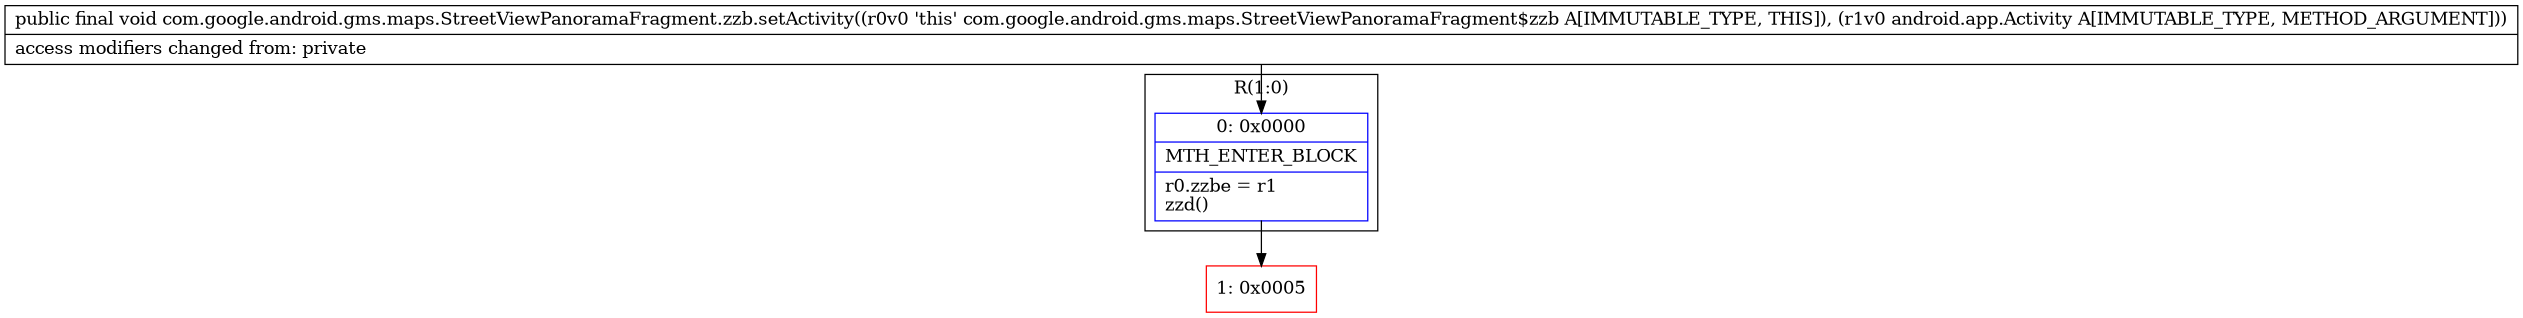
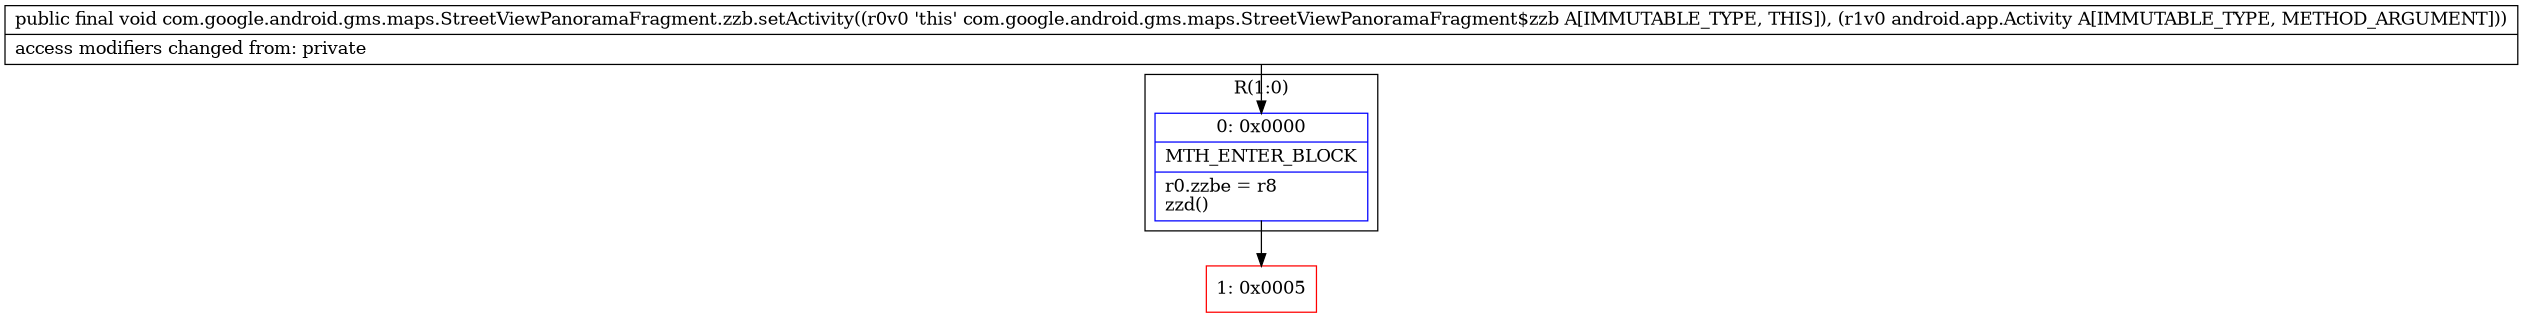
node "0: 0x0000": text "r0.zzbe = r1" -> "r0.zzbe = r8"
